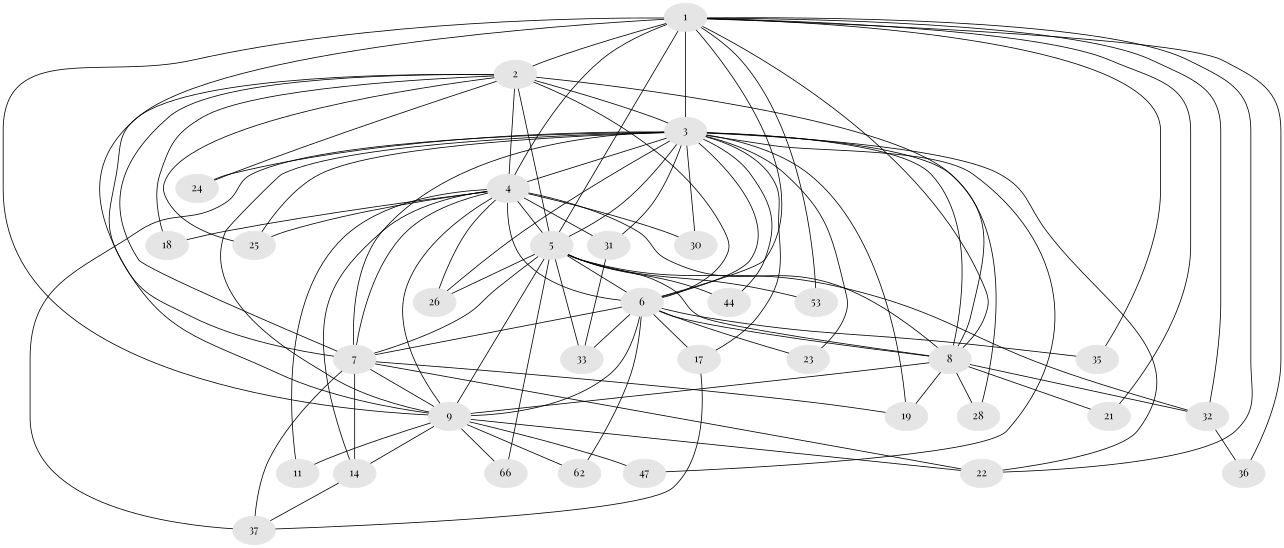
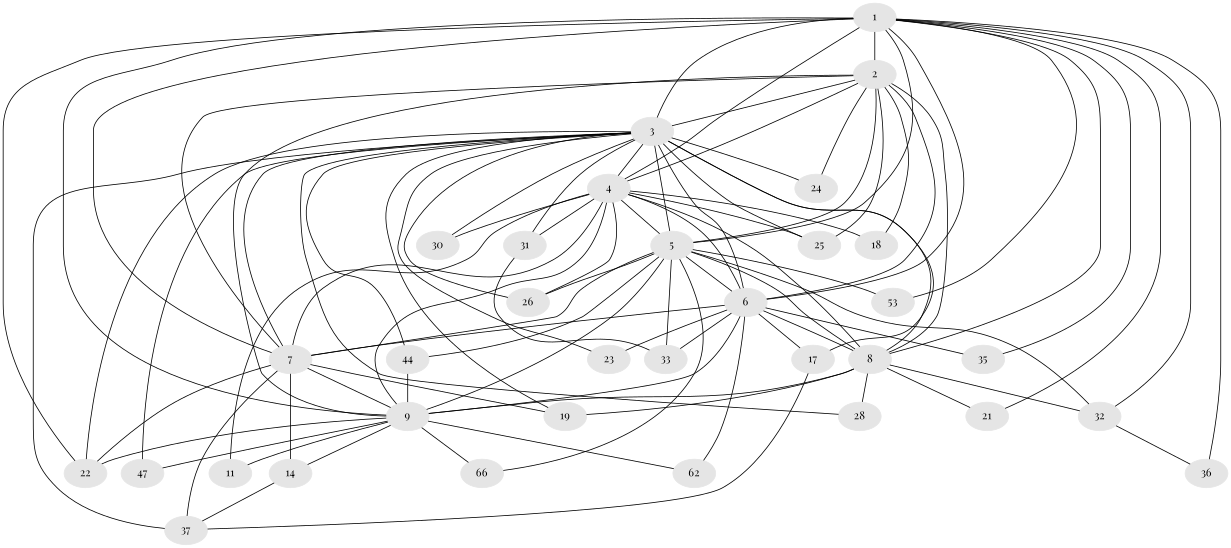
edge "3" -- "9": now "44" -- "9"
edge "4" -- "14": removed
